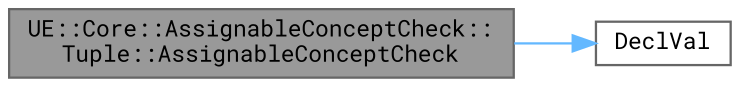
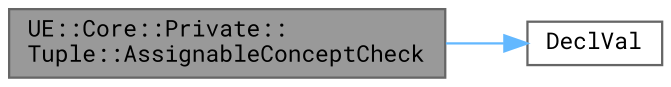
node "UE::Core::AssignableConceptCheck:: Tuple::AssignableConceptCheck": label "UE::Core::AssignableConceptCheck:: Tuple::AssignableConceptCheck" -> "UE::Core::Private:: Tuple::AssignableConceptCheck"
